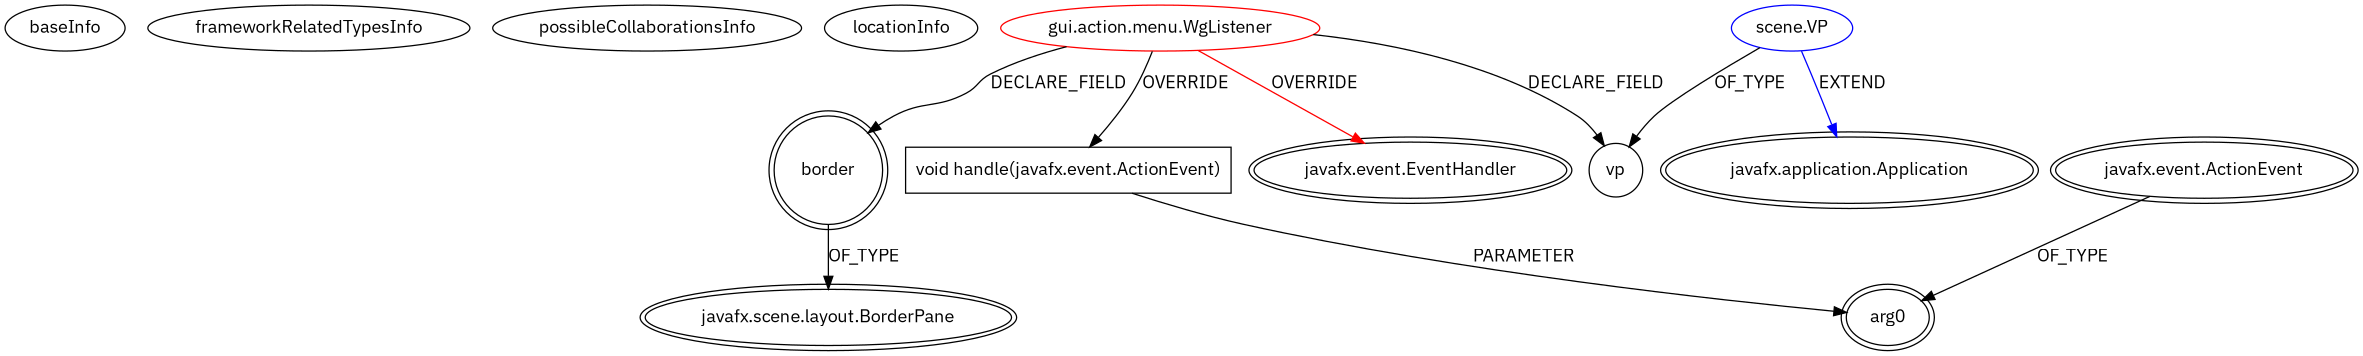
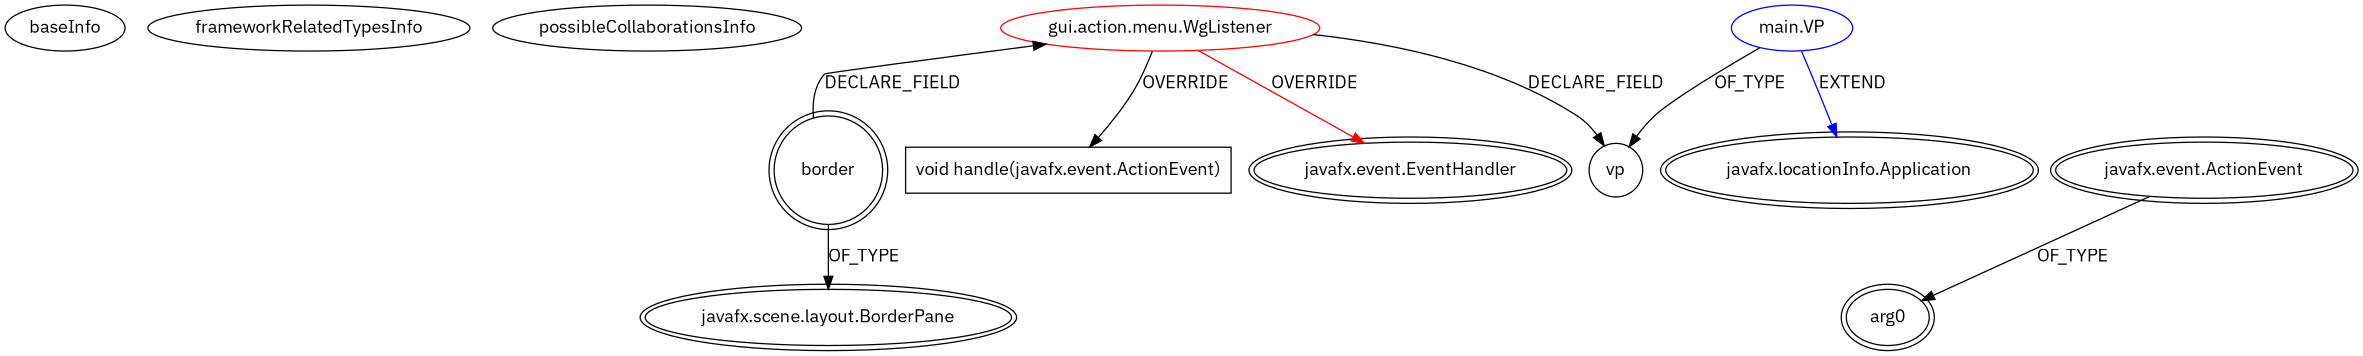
node "locationInfo": removed
node "scene.VP": label "scene.VP" -> "main.VP"
edge "gui.action.menu.WgListener" -> "border": reversed
node "javafx.application.Application": label "javafx.application.Application" -> "javafx.locationInfo.Application"
edge "void handle(javafx.event.ActionEvent)" -> "arg0": removed, label "PARAMETER"
